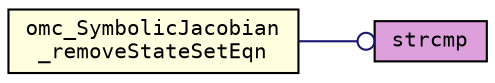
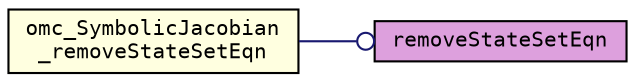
node "strcmp": label "strcmp" -> "removeStateSetEqn"
